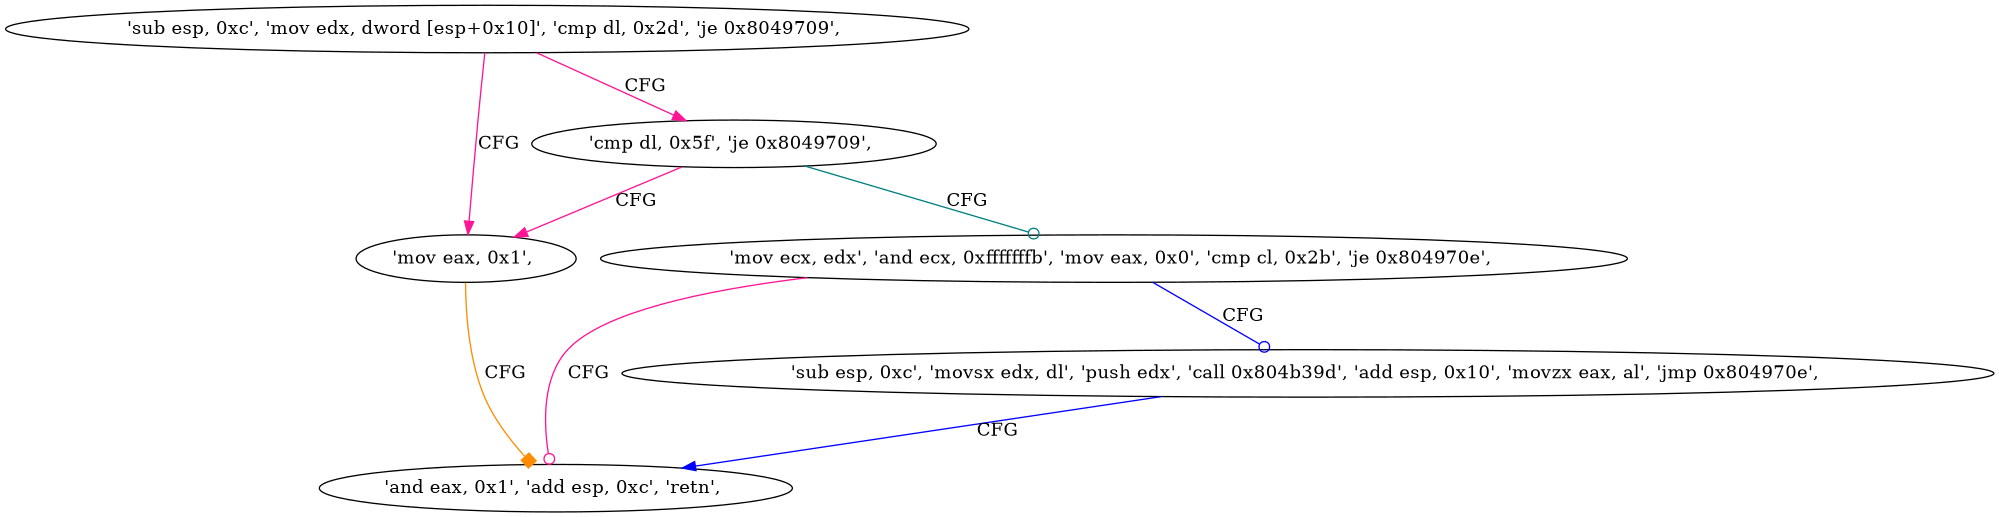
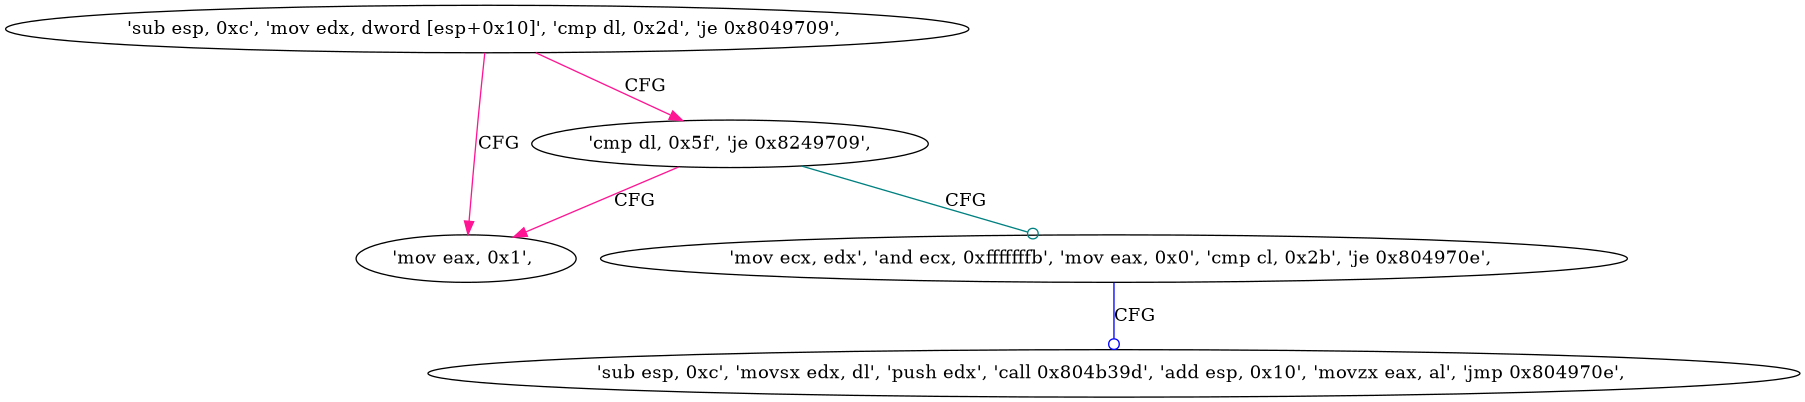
node "'cmp dl, 0x5f', 'je 0x8049709',": label "'cmp dl, 0x5f', 'je 0x8049709'," -> "'cmp dl, 0x5f', 'je 0x8249709',"
node "'and eax, 0x1', 'add esp, 0xc', 'retn',": removed
